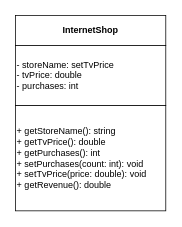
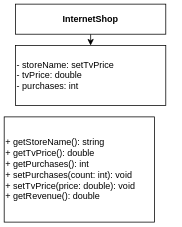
node "InternetShop": moved (90, 30) -> (90, 19)
node "+ getStoreName(): string + getTvPrice(): double + getPurchases(): int + setPurchases(count: int): void + setTvPrice(price: double): void + getRevenue(): double": moved (90, 158) -> (79, 169)
